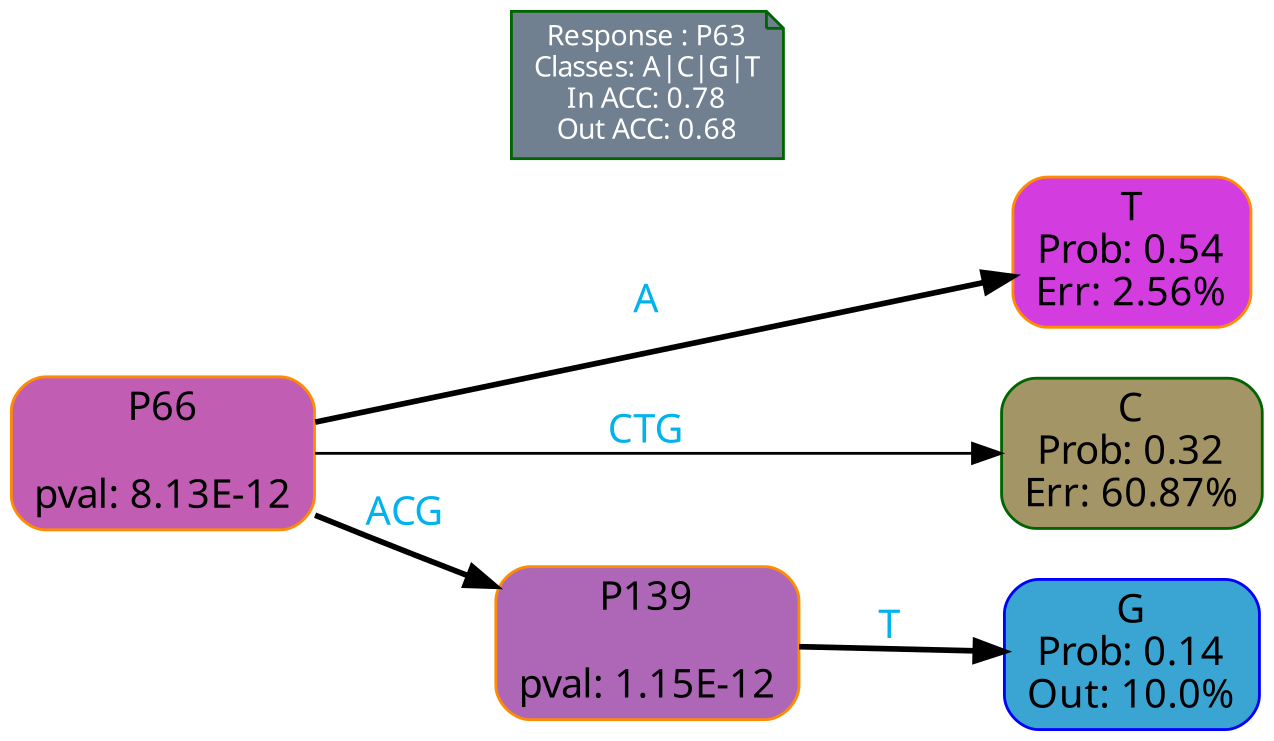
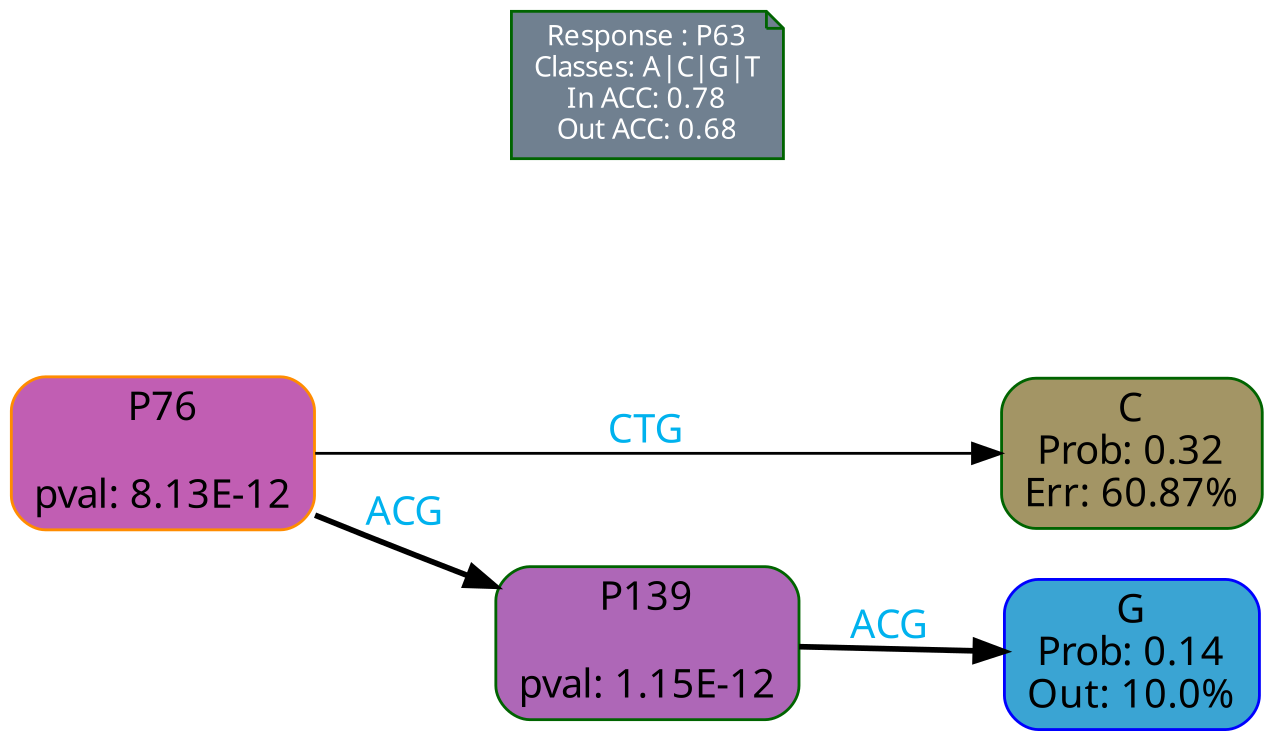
node "T Prob: 0.54 Err: 2.56%": removed
node "P66 pval: 8.13E-12": label "P66 pval: 8.13E-12" -> "P76 pval: 8.13E-12"
edge "P139 pval: 1.15E-12" -> "G Prob: 0.14 Out: 10.0%": label "T" -> "ACG"
node "P139 pval: 1.15E-12": color darkorange -> darkgreen
